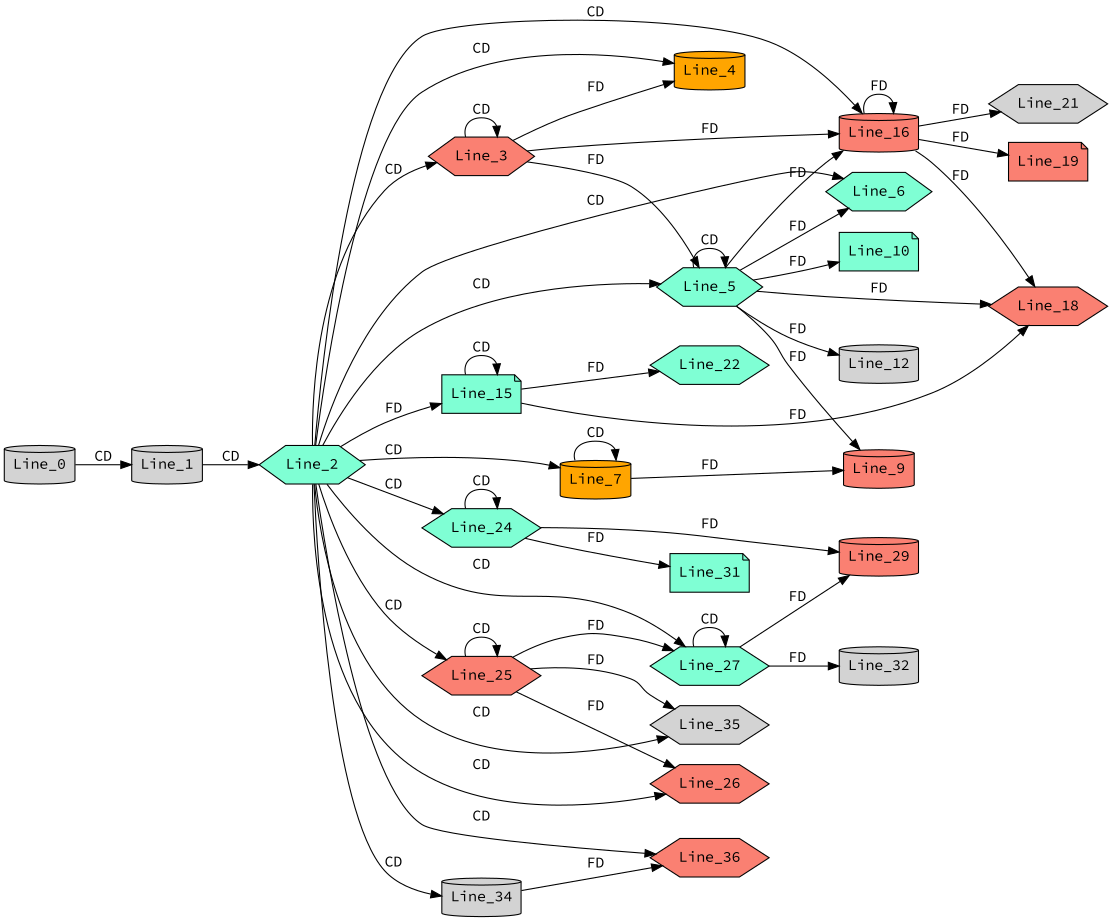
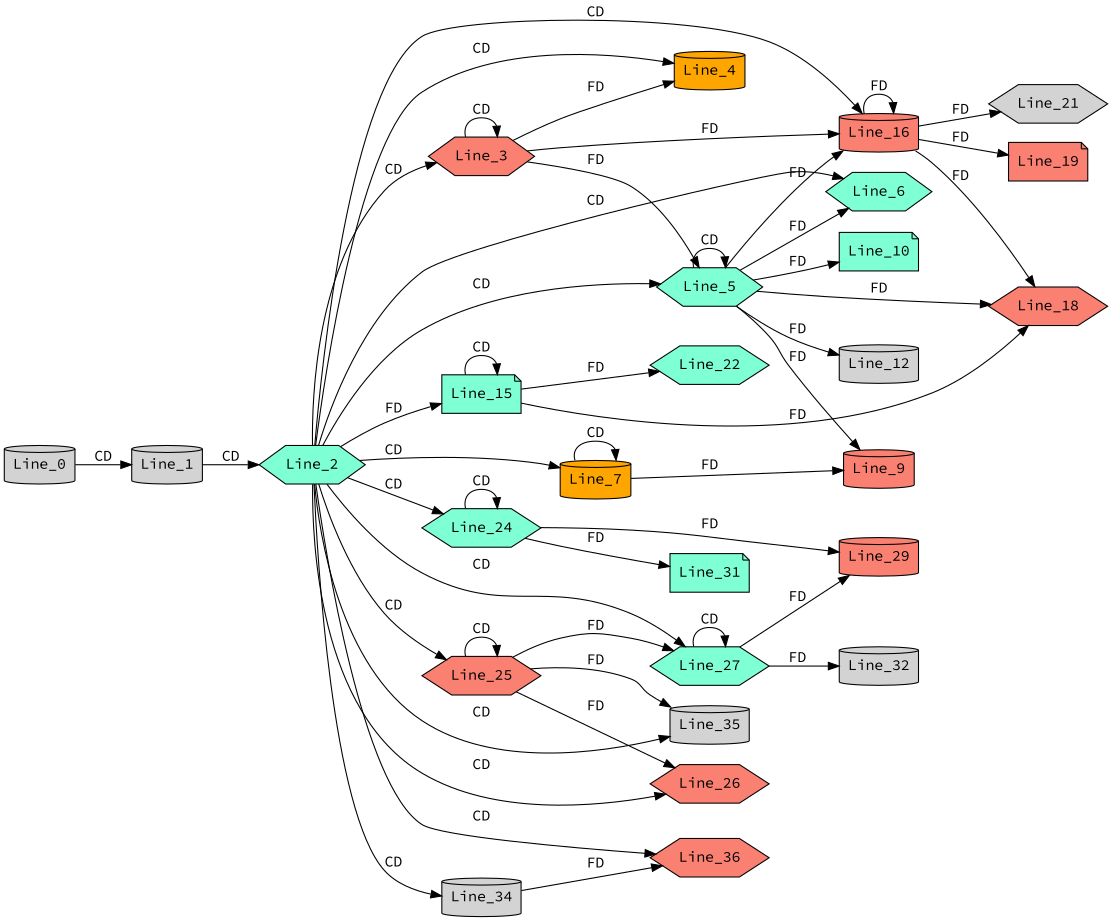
node "Line_35": shape hexagon -> cylinder
